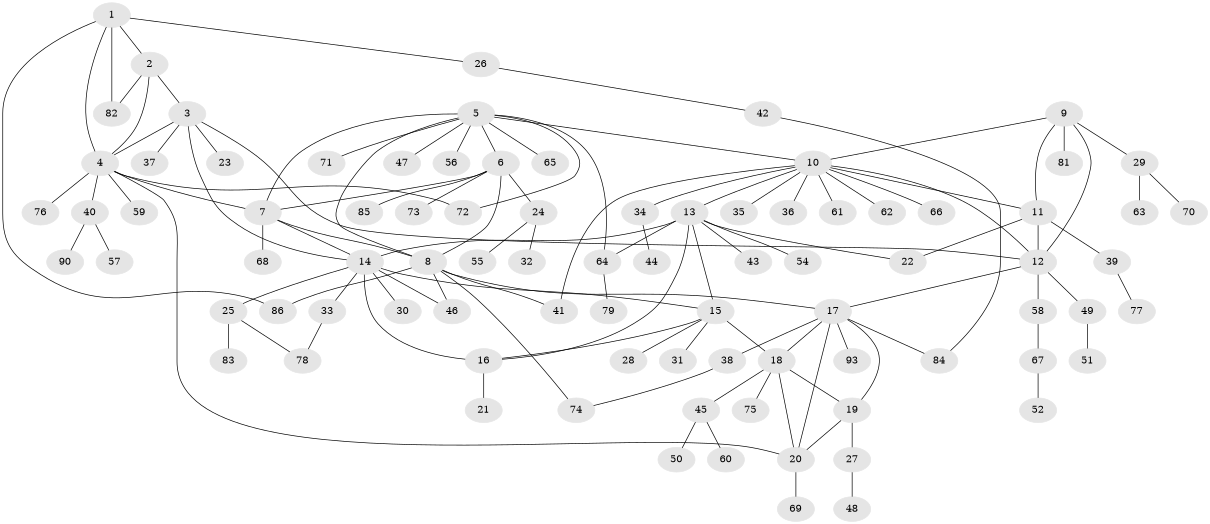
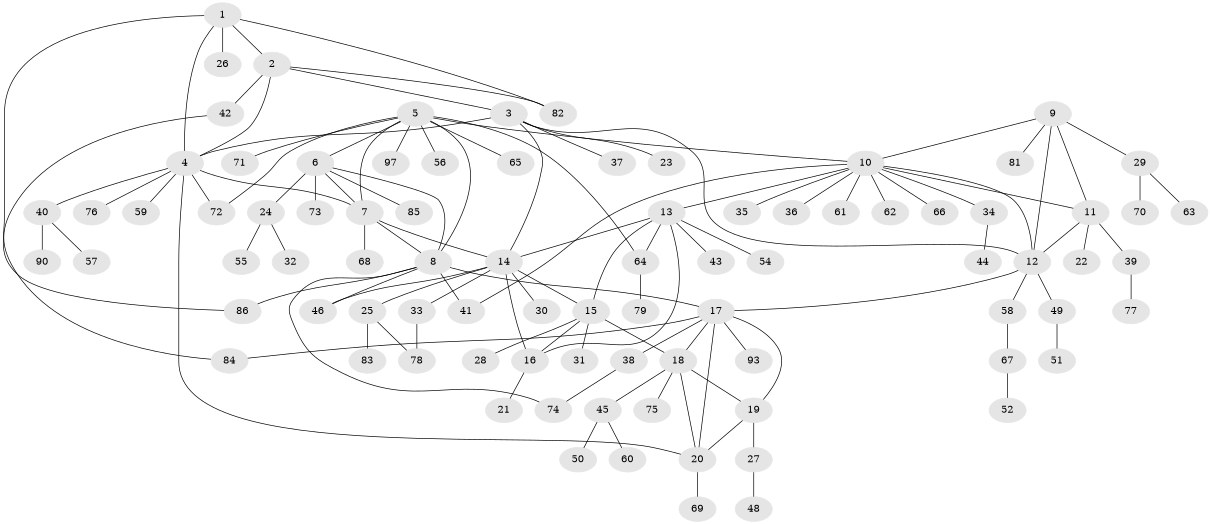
edge "26" -- "42": now "2" -- "42"
node "47": label "47" -> "97"
edge "13" -- "22": removed
